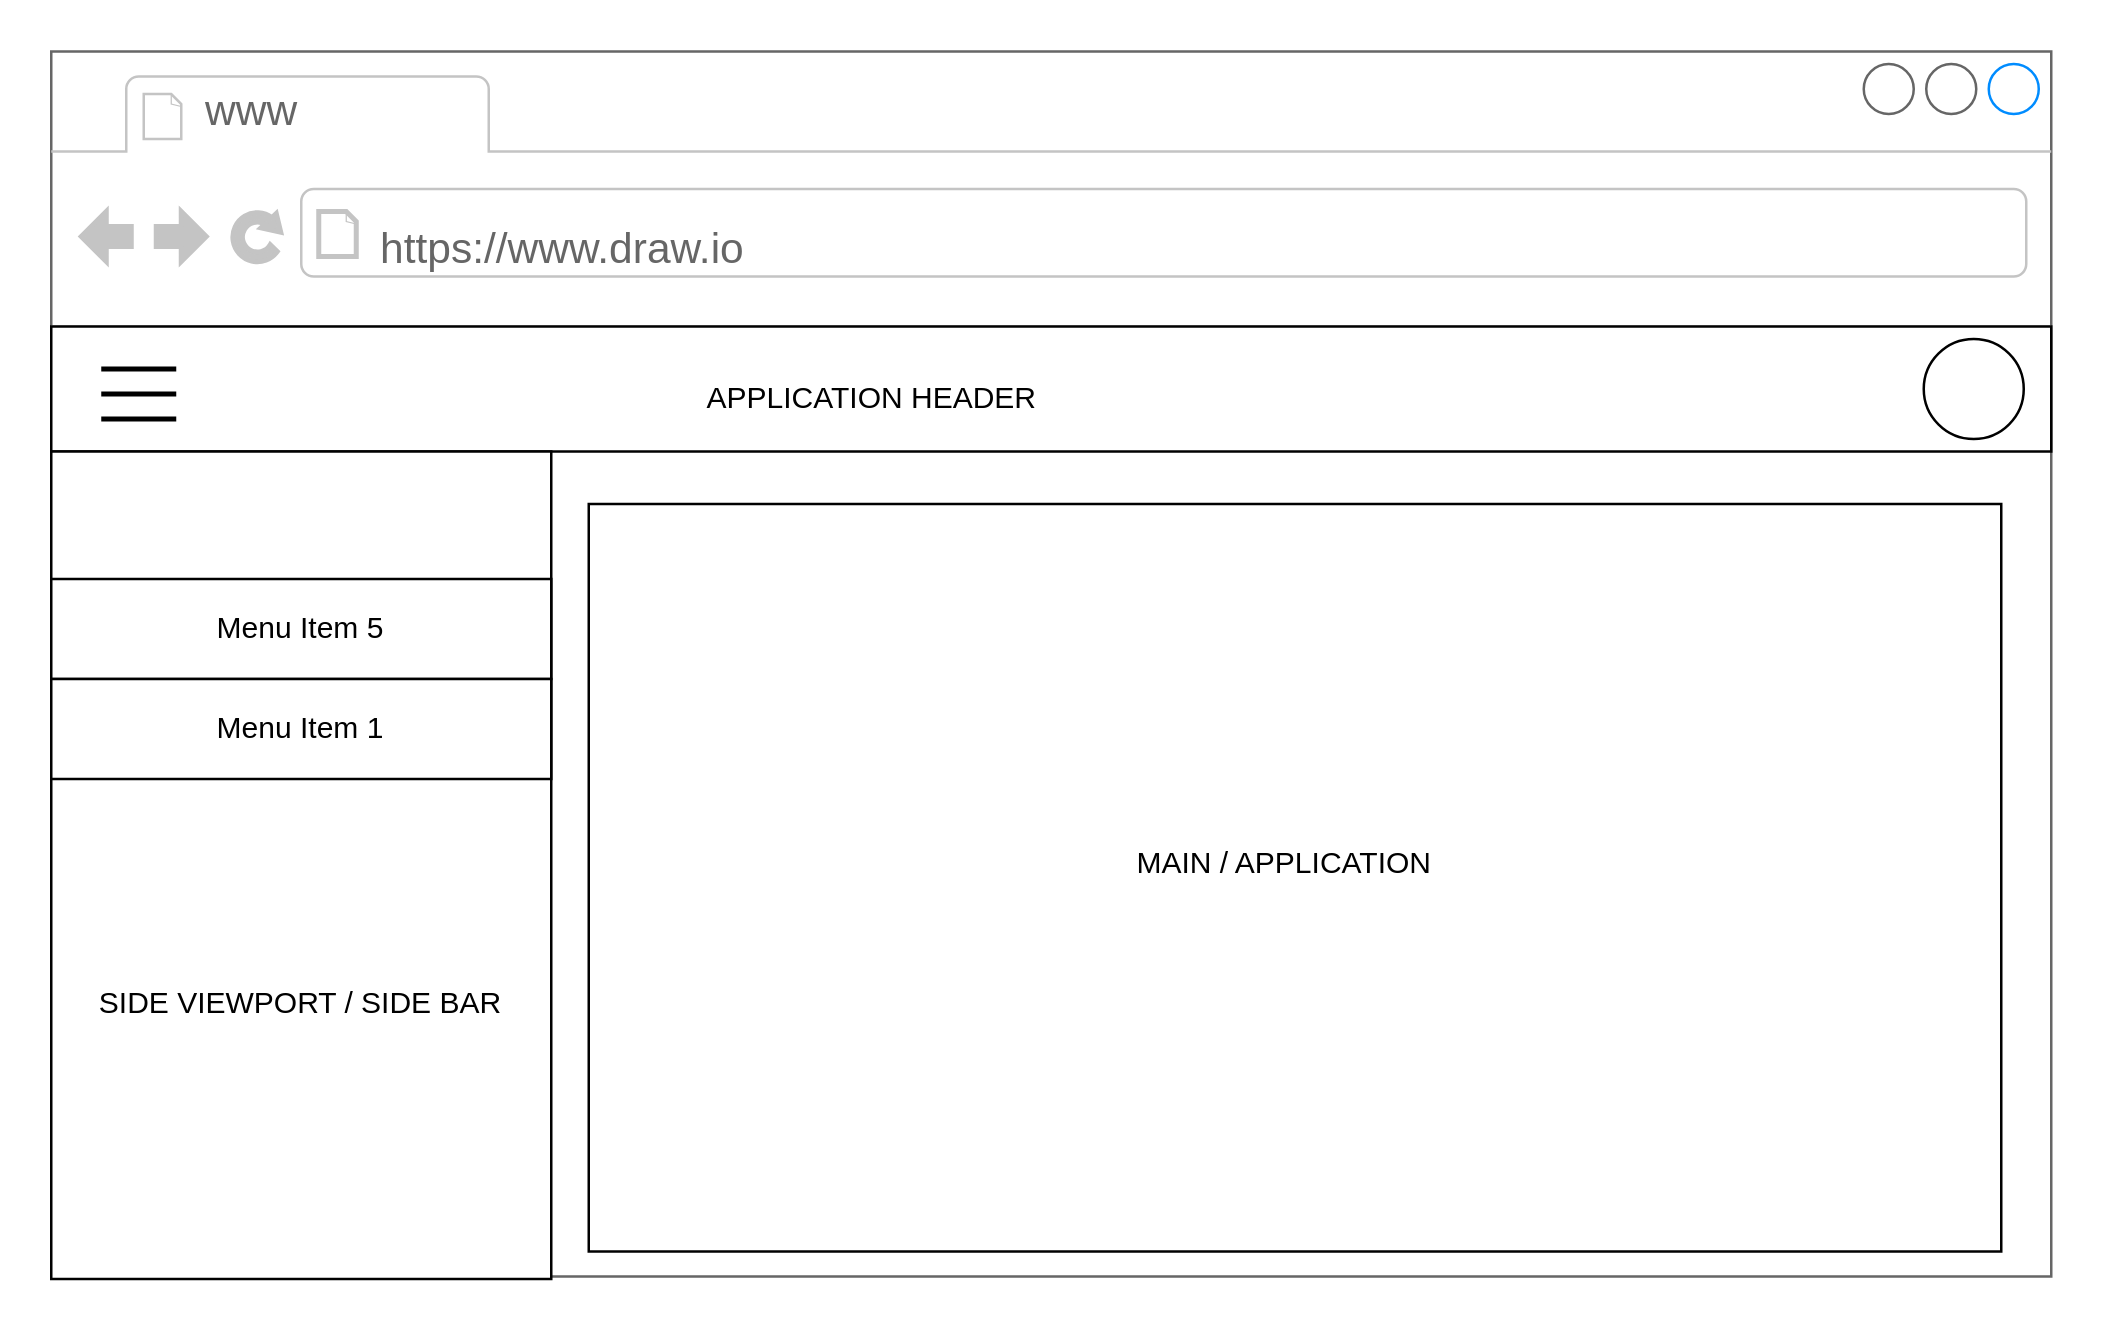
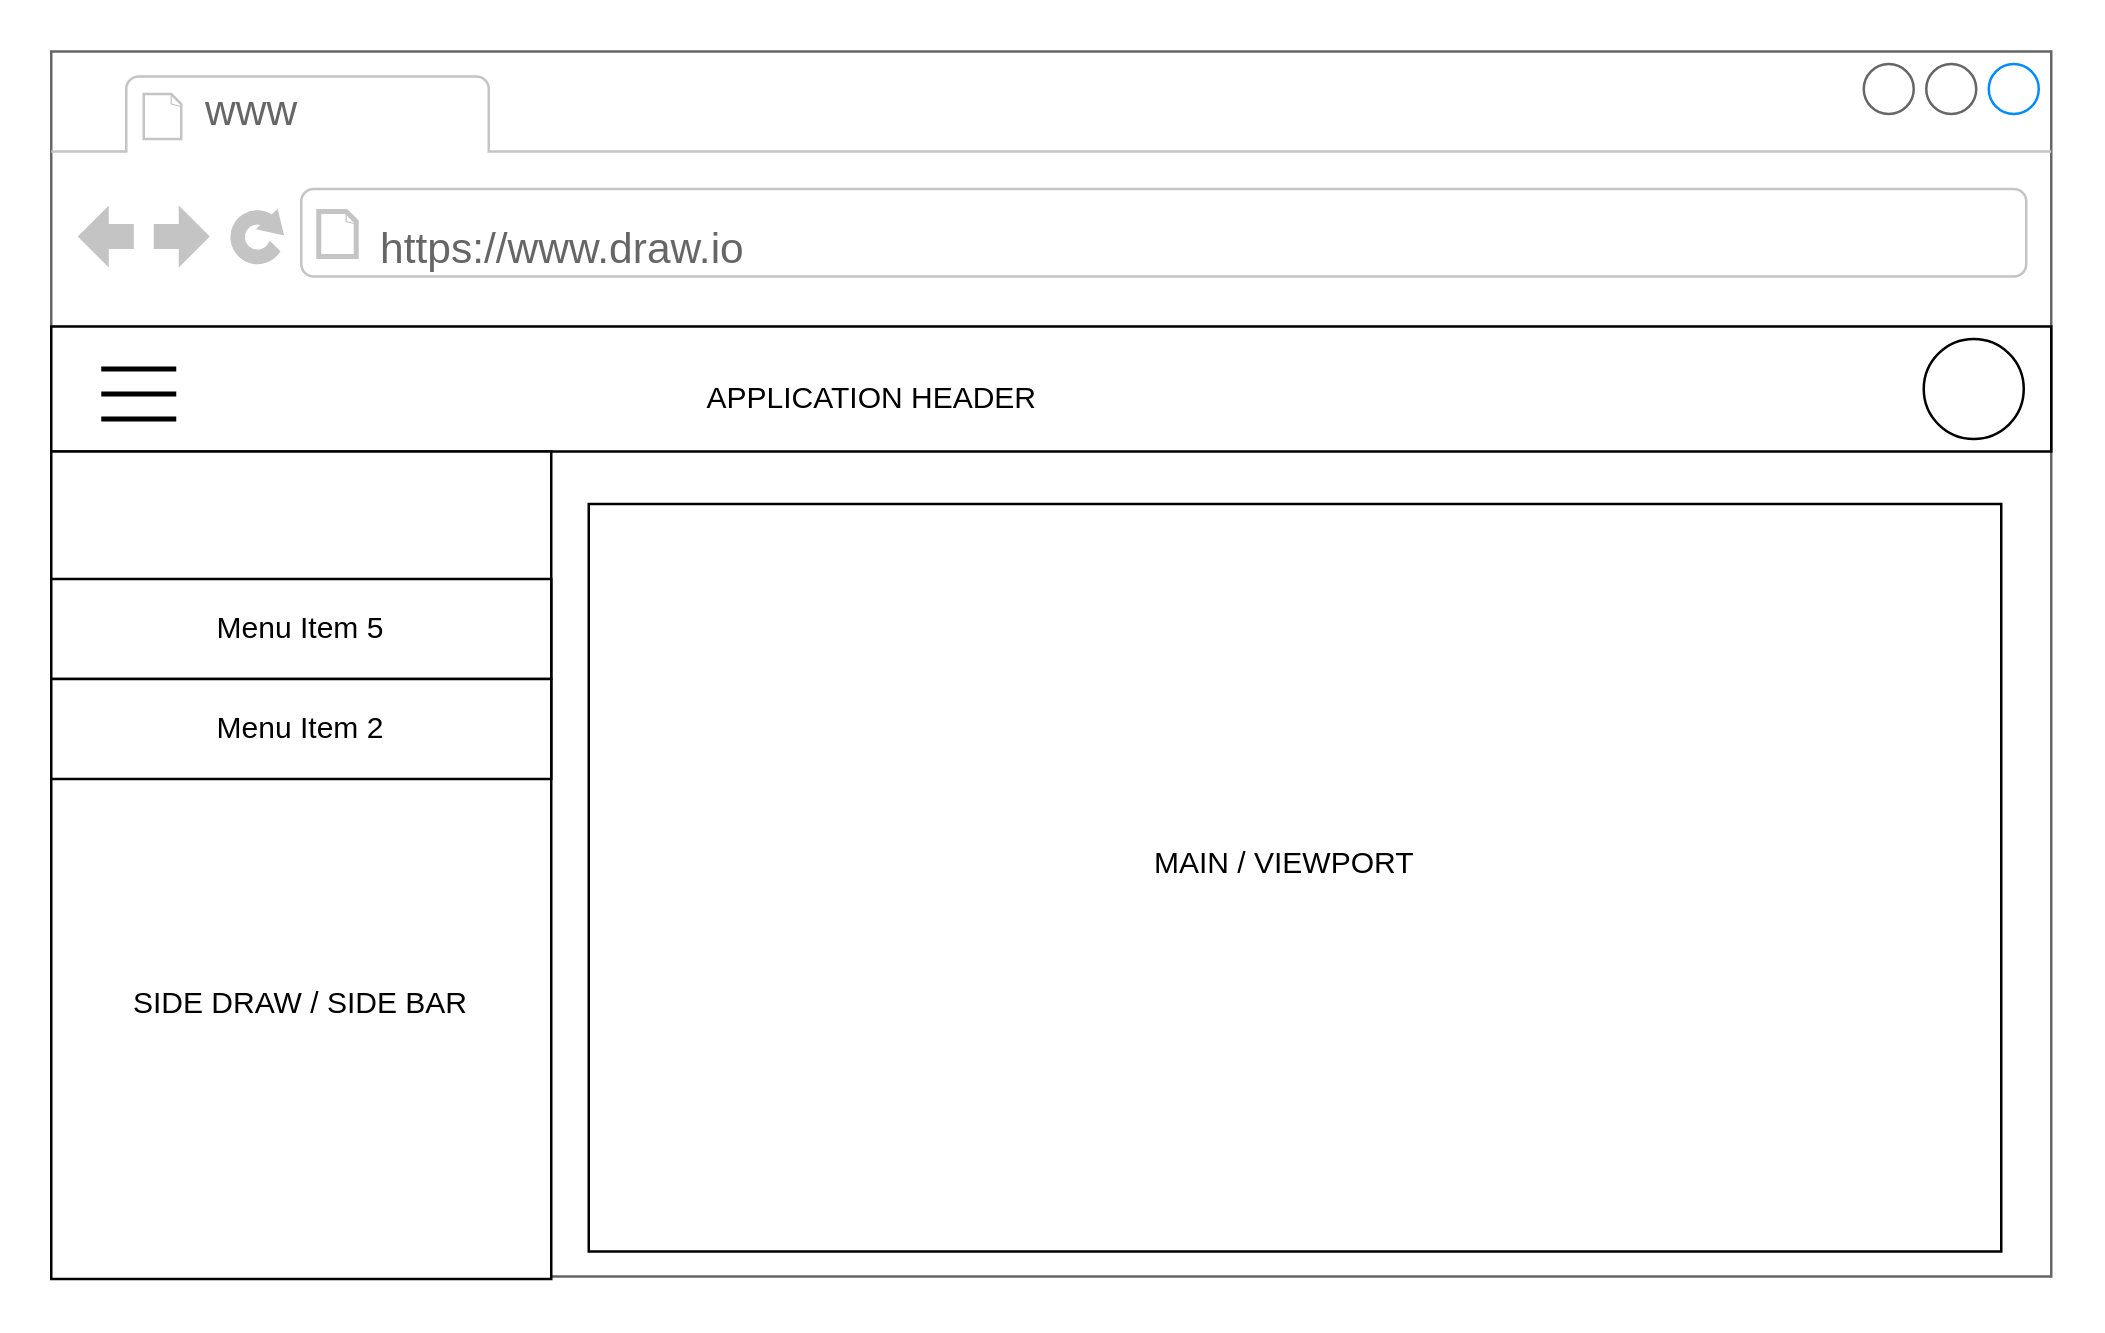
node "Menu Item 1": label "Menu Item 1" -> "Menu Item 2"
node "MAIN / APPLICATION": label "MAIN / APPLICATION" -> "MAIN / VIEWPORT"
node "SIDE VIEWPORT / SIDE BAR": label "SIDE VIEWPORT / SIDE BAR" -> "SIDE DRAW / SIDE BAR"
